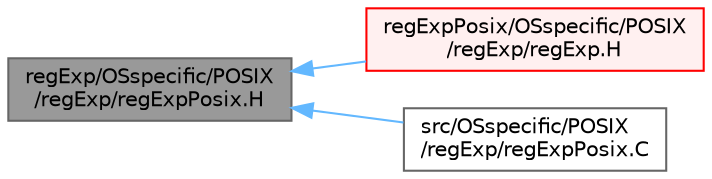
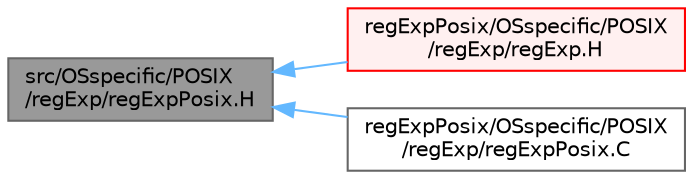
node "regExp/OSspecific/POSIX /regExp/regExpPosix.H": label "regExp/OSspecific/POSIX /regExp/regExpPosix.H" -> "src/OSspecific/POSIX /regExp/regExpPosix.H"
node "src/OSspecific/POSIX /regExp/regExpPosix.C": label "src/OSspecific/POSIX /regExp/regExpPosix.C" -> "regExpPosix/OSspecific/POSIX /regExp/regExpPosix.C"
